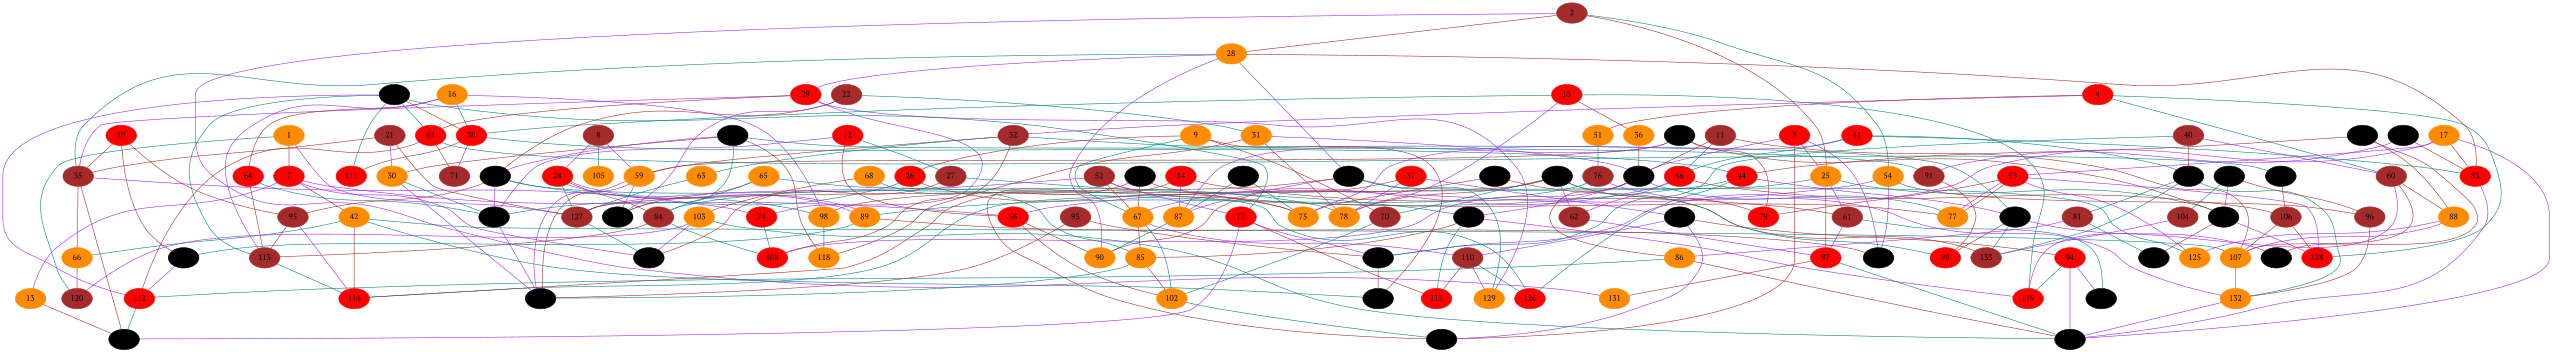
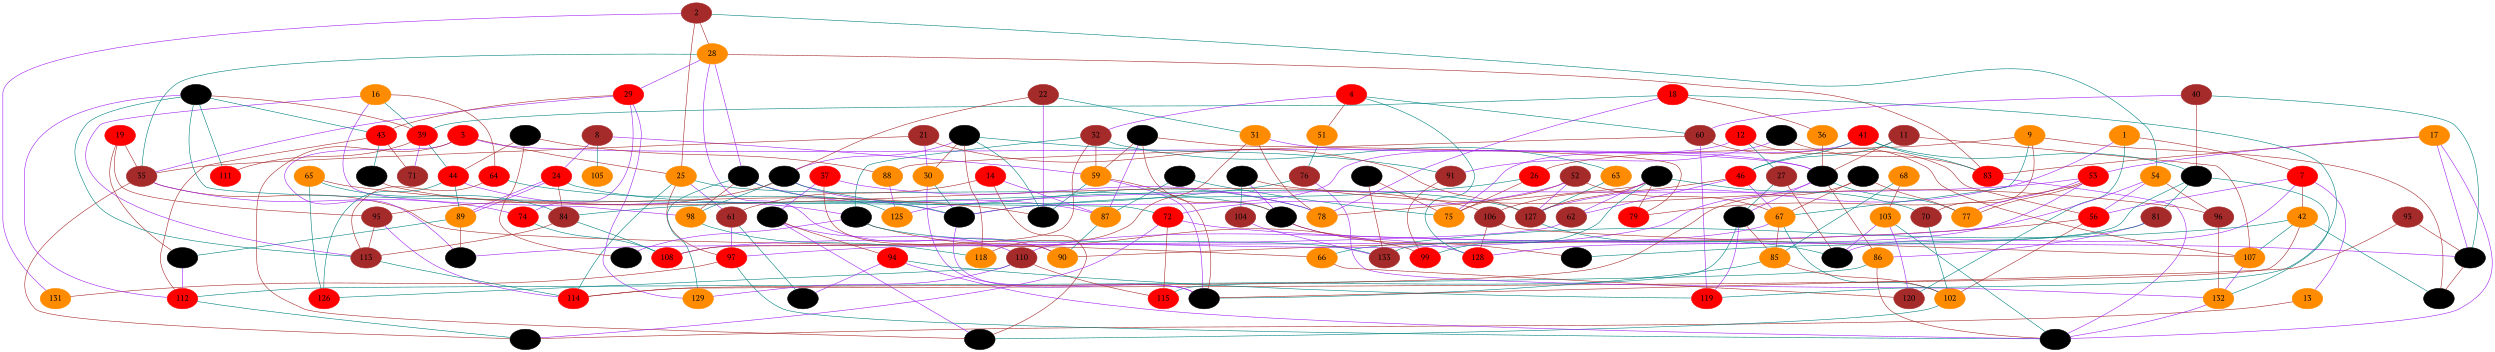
edge "88" -- "107": removed
